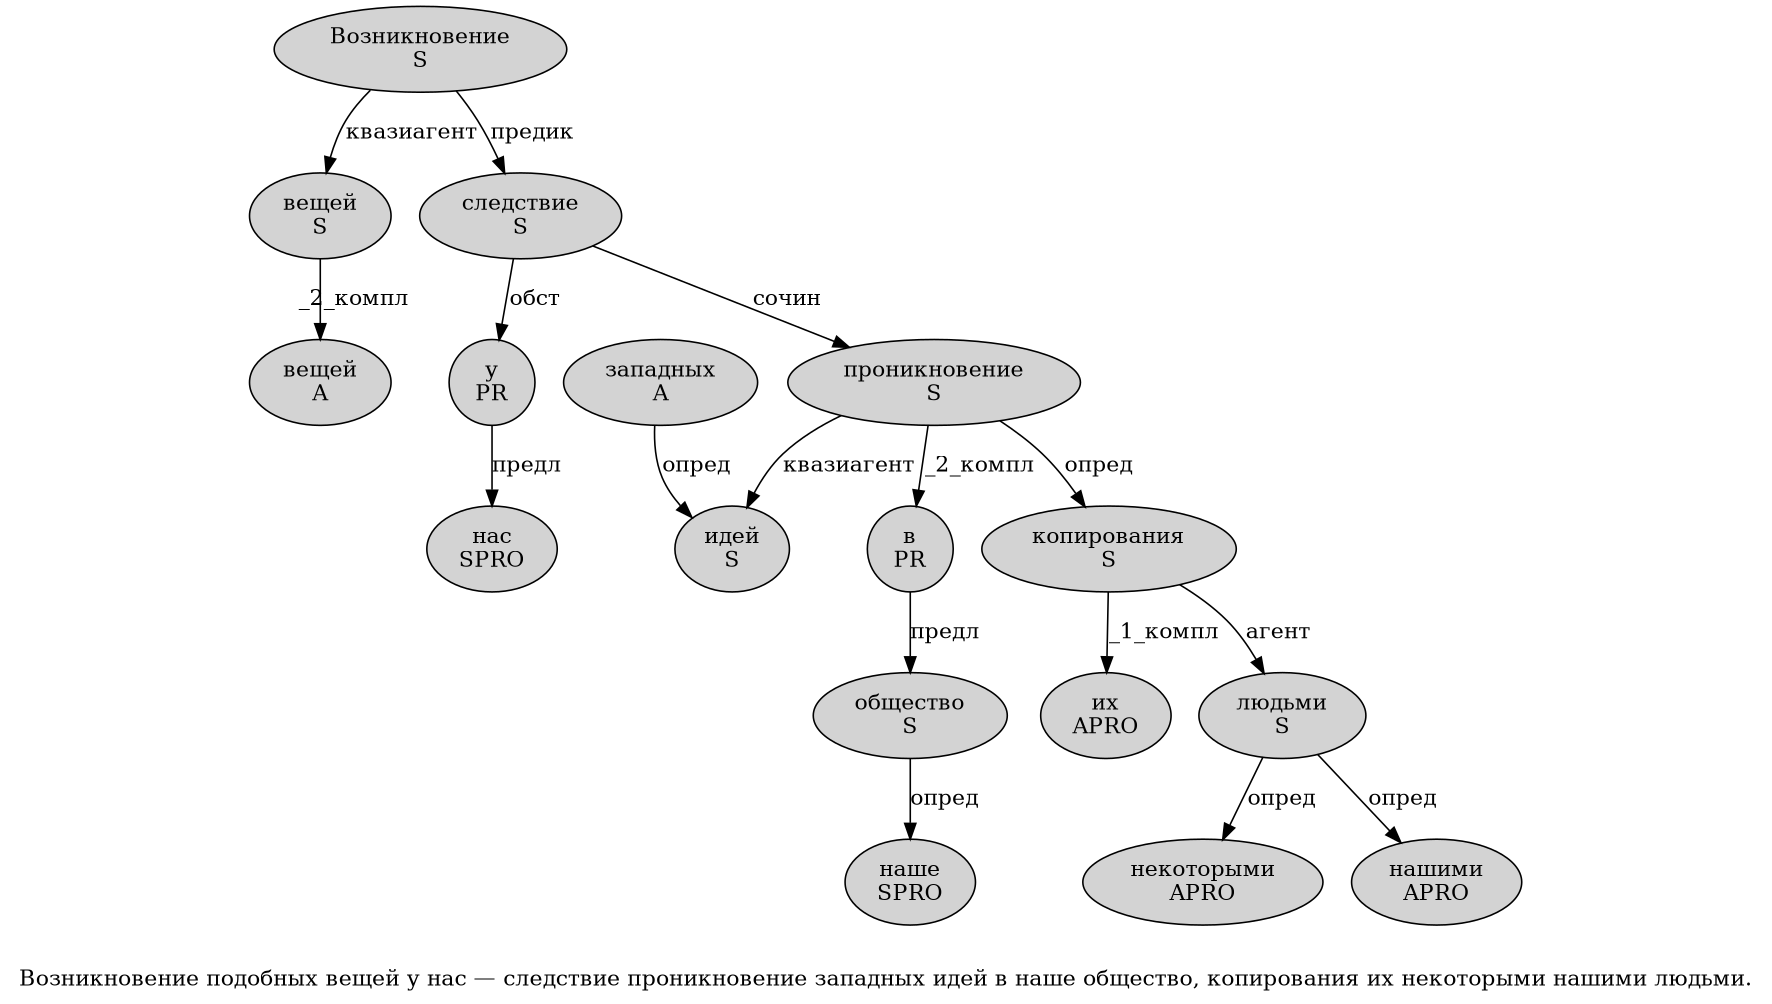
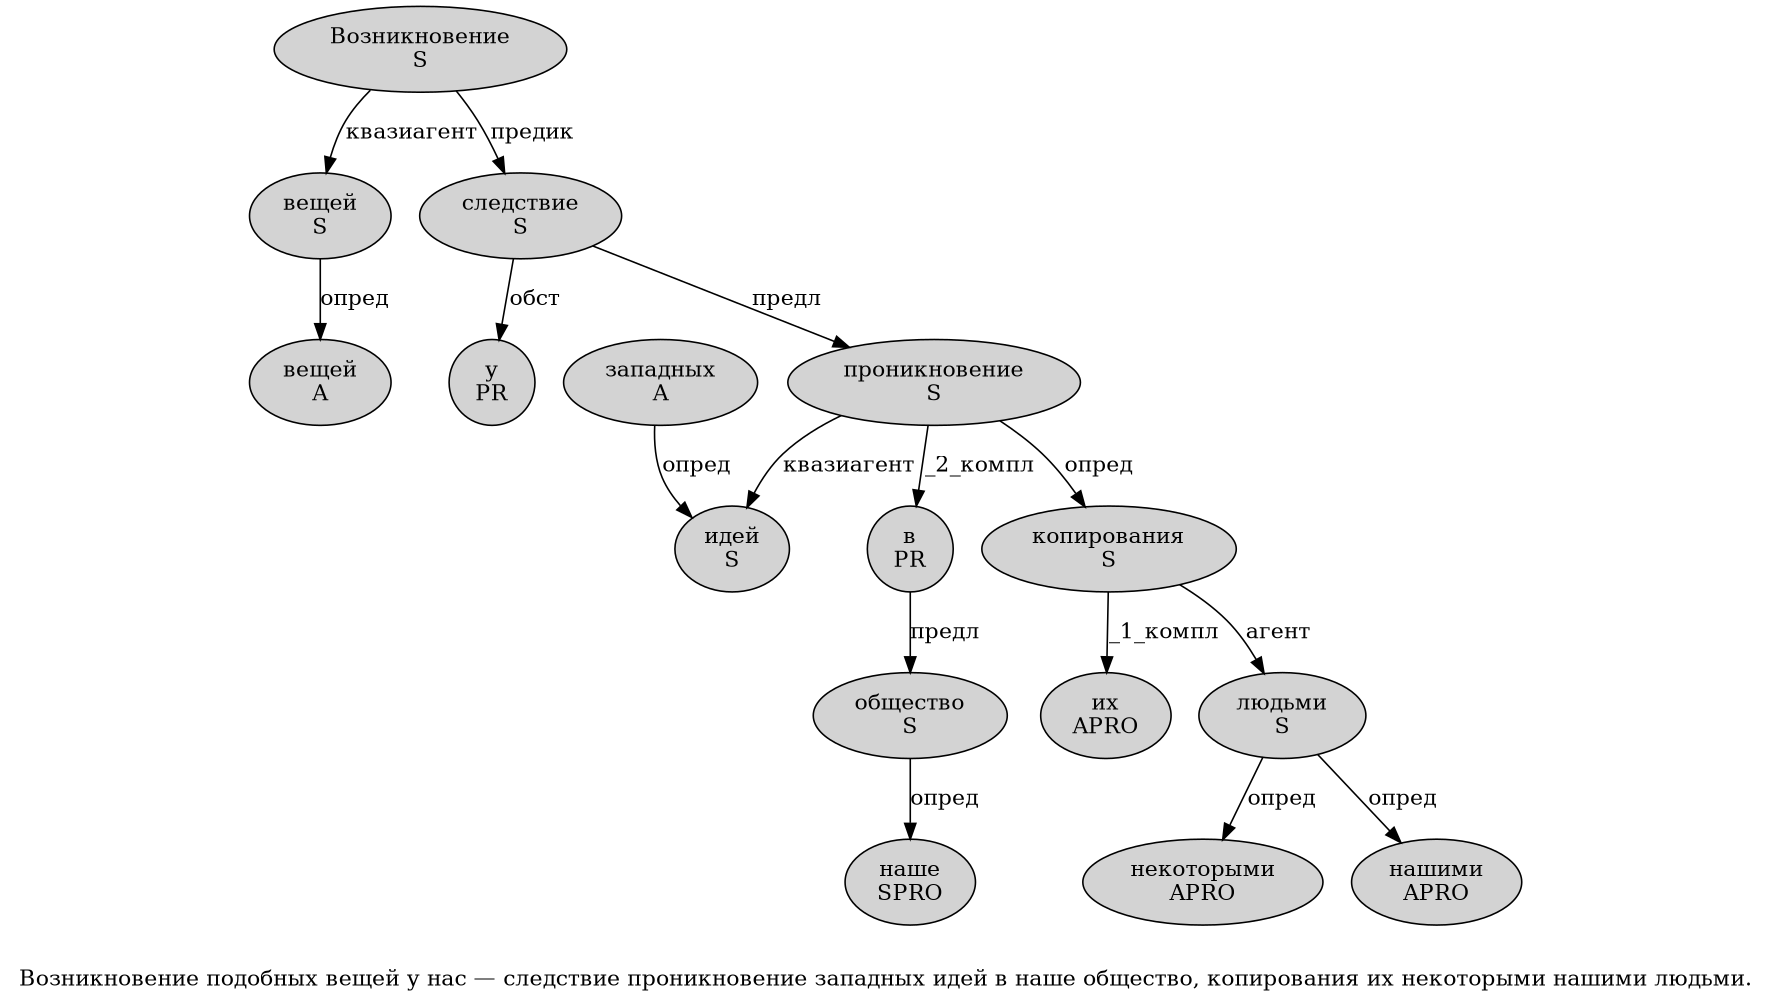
edge "вещей S" -> "вещей A": label "_2_компл" -> "опред"
edge "следствие S" -> "проникновение S": label "сочин" -> "предл"
node "нас SPRO": removed
